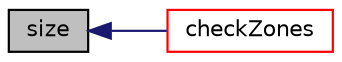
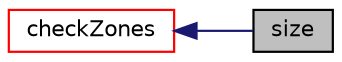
edge "checkZones" -> "size": reversed
